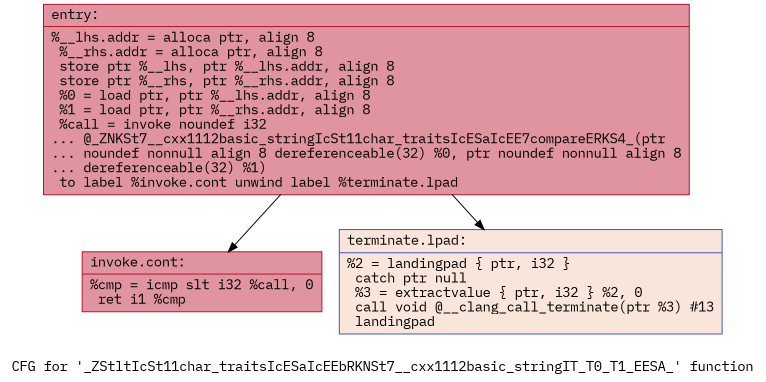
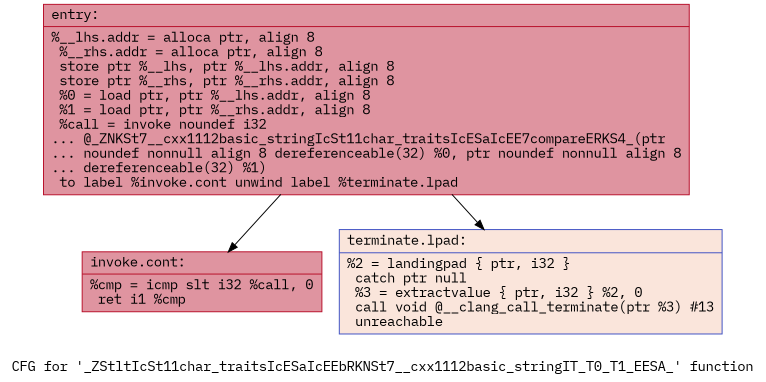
node "terminate.lpad:": text "landingpad" -> "unreachable"
